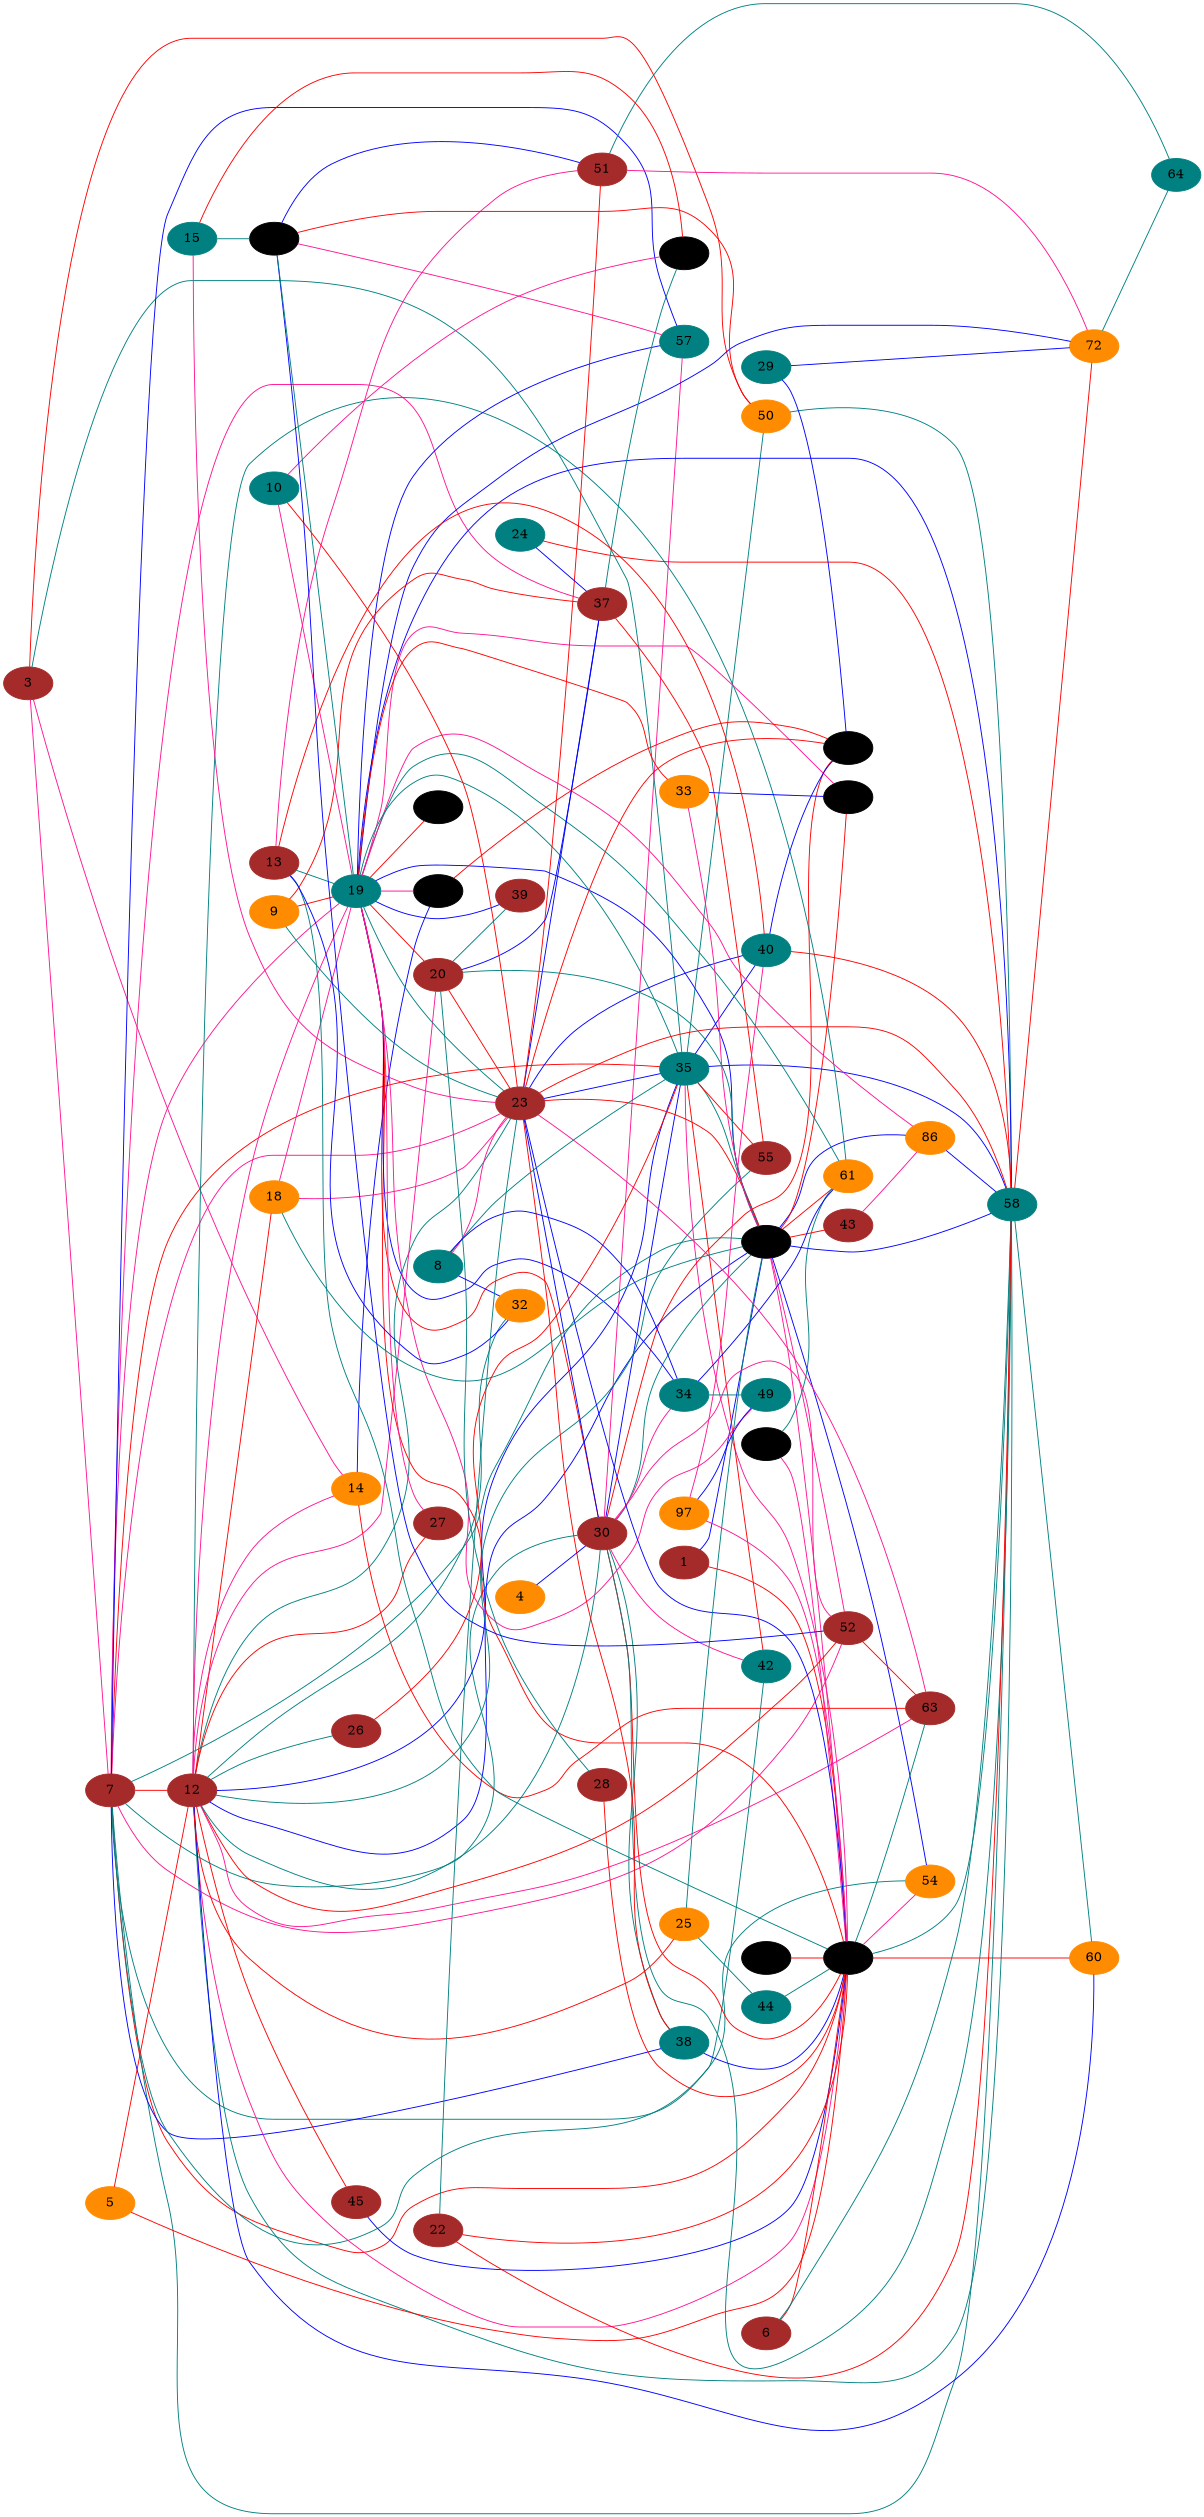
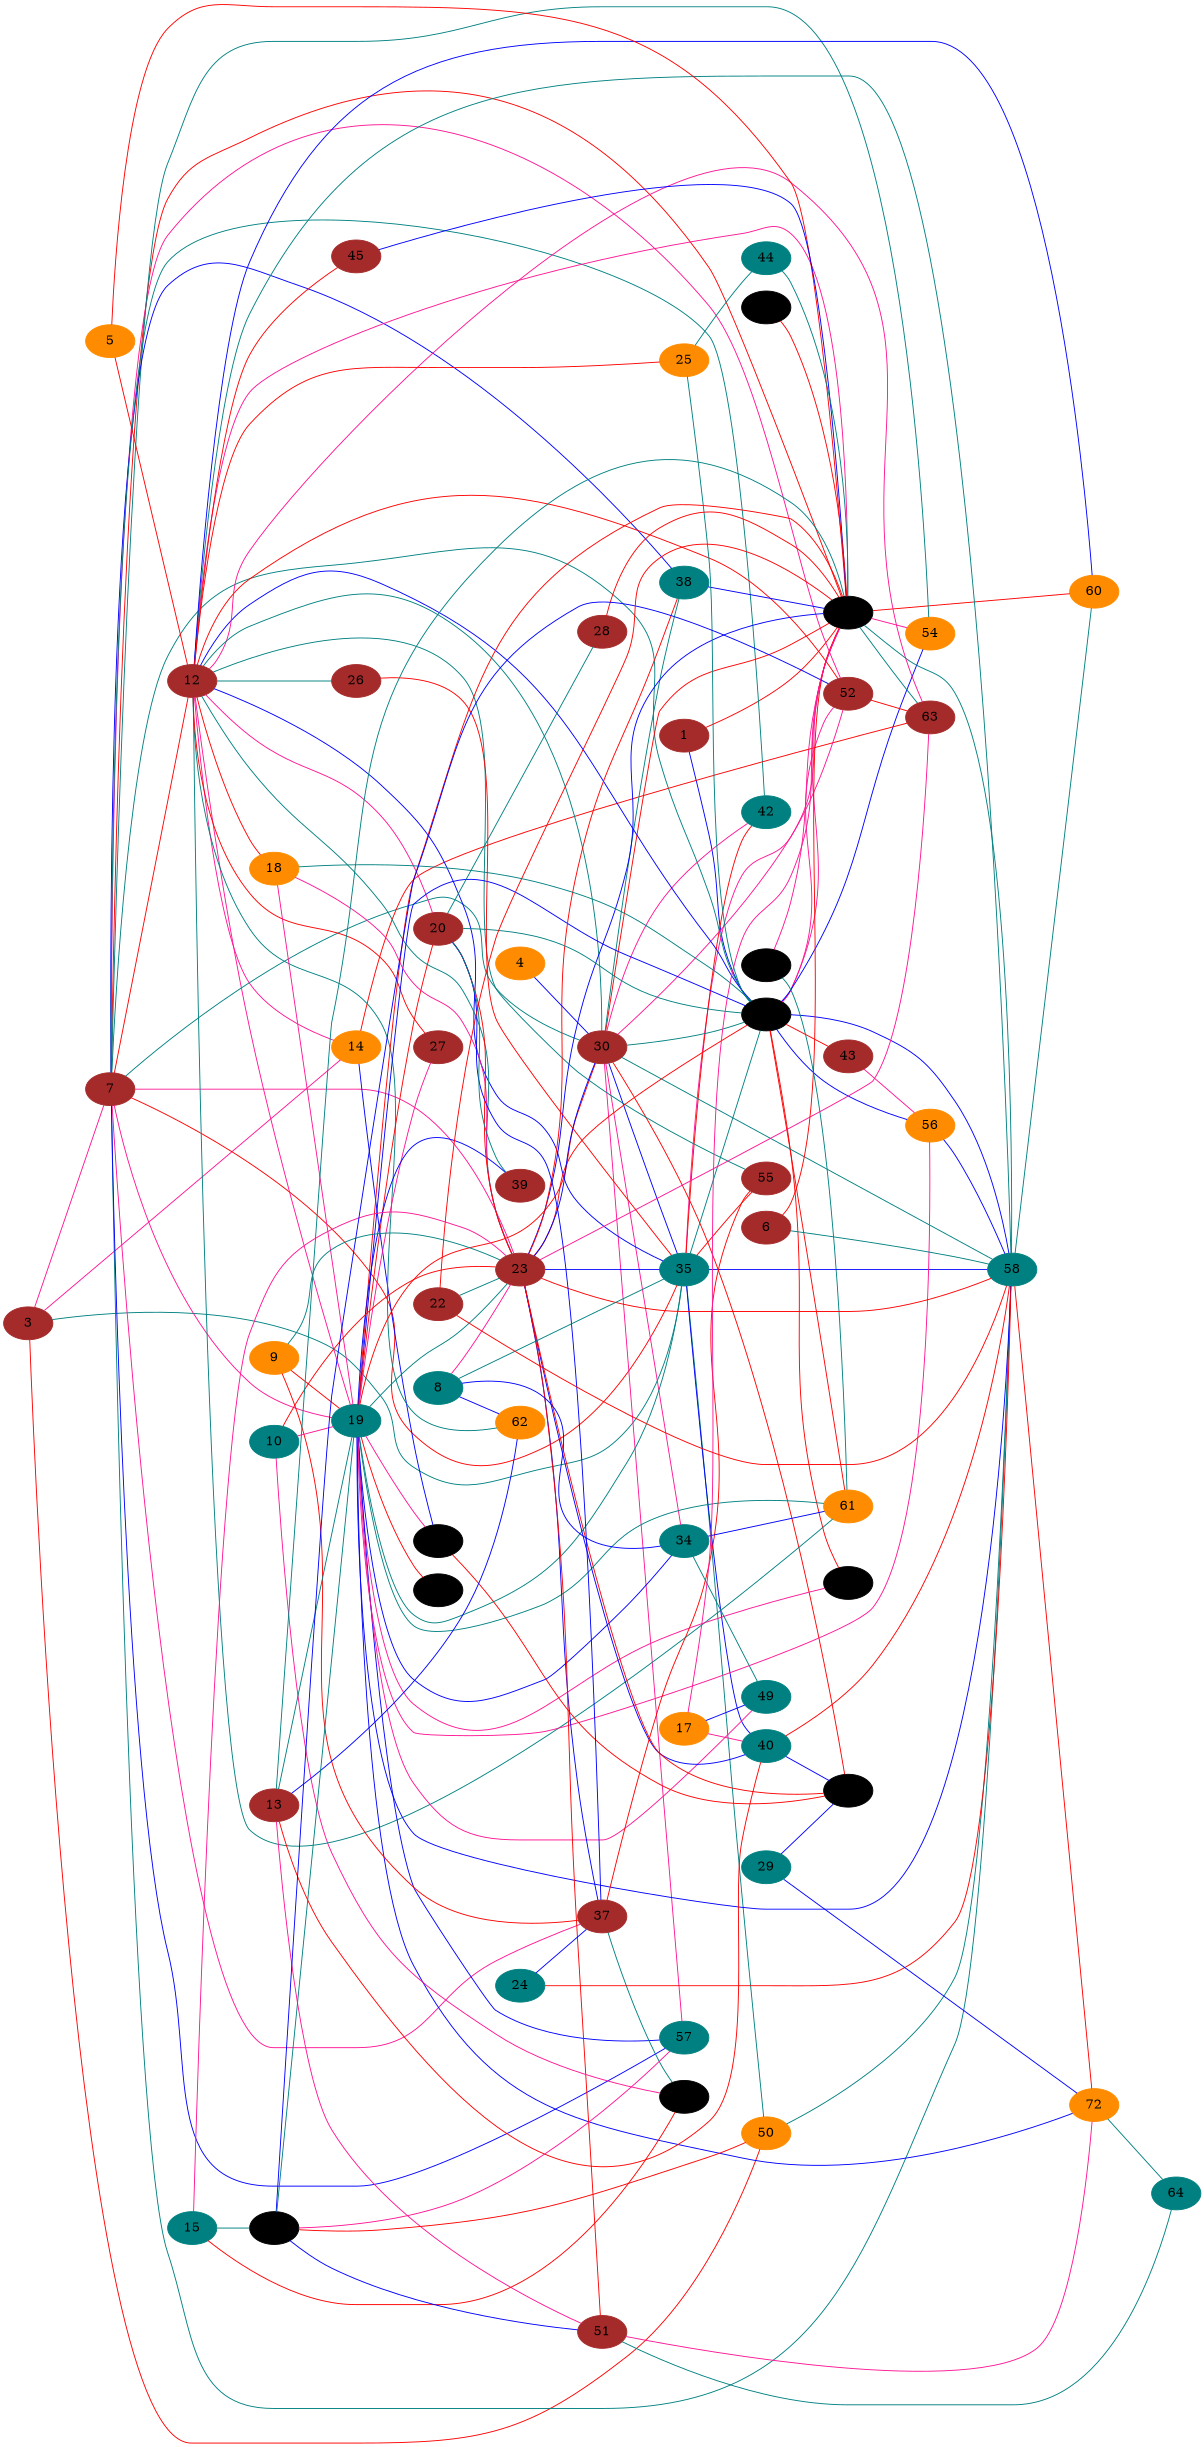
node "33": removed
node "86": label "86" -> "56"
node "32": label "32" -> "62"
node "97": label "97" -> "17"
